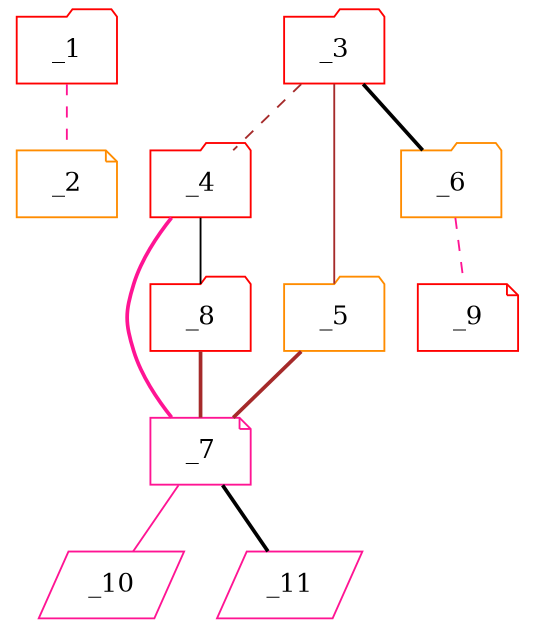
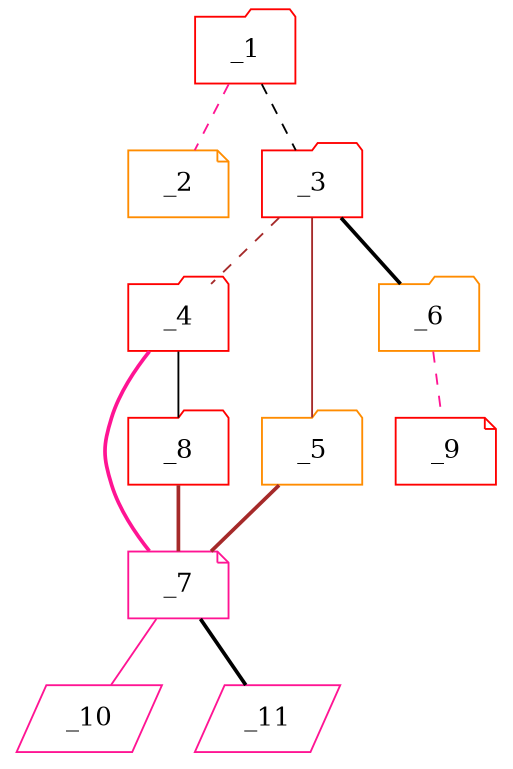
edge "_1" -- "_3": added
